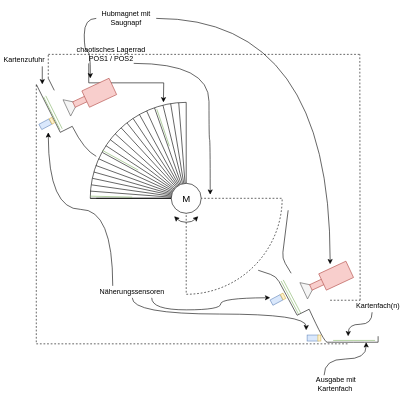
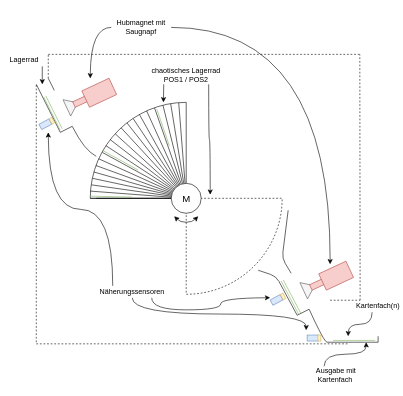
node "Hubmagnet mit Saugnapf": moved (126, 18) -> (141, 27)
node "chaotisches Lagerrad POS1 / POS2": moved (111, 54) -> (186, 75)
node "Kartenzufuhr": label "Kartenzufuhr" -> "Lagerrad"
node "Ausgabe mit Kartenfach": moved (336, 384) -> (336, 375)
